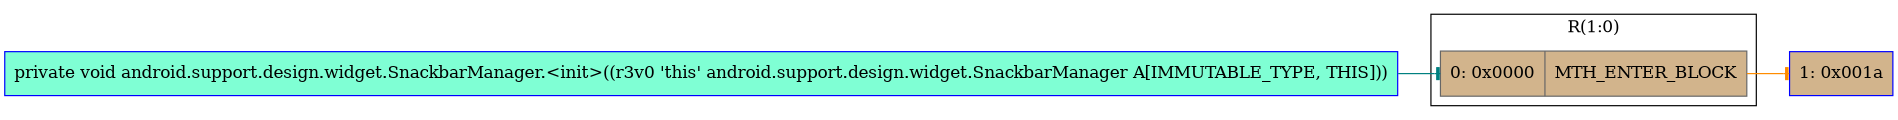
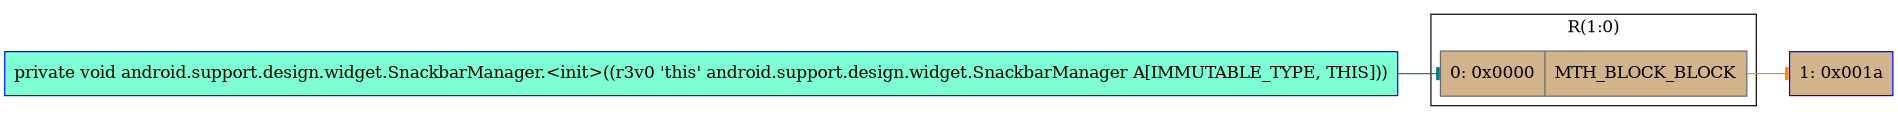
node "0: 0x0000": text "MTH_ENTER_BLOCK" -> "MTH_BLOCK_BLOCK"
